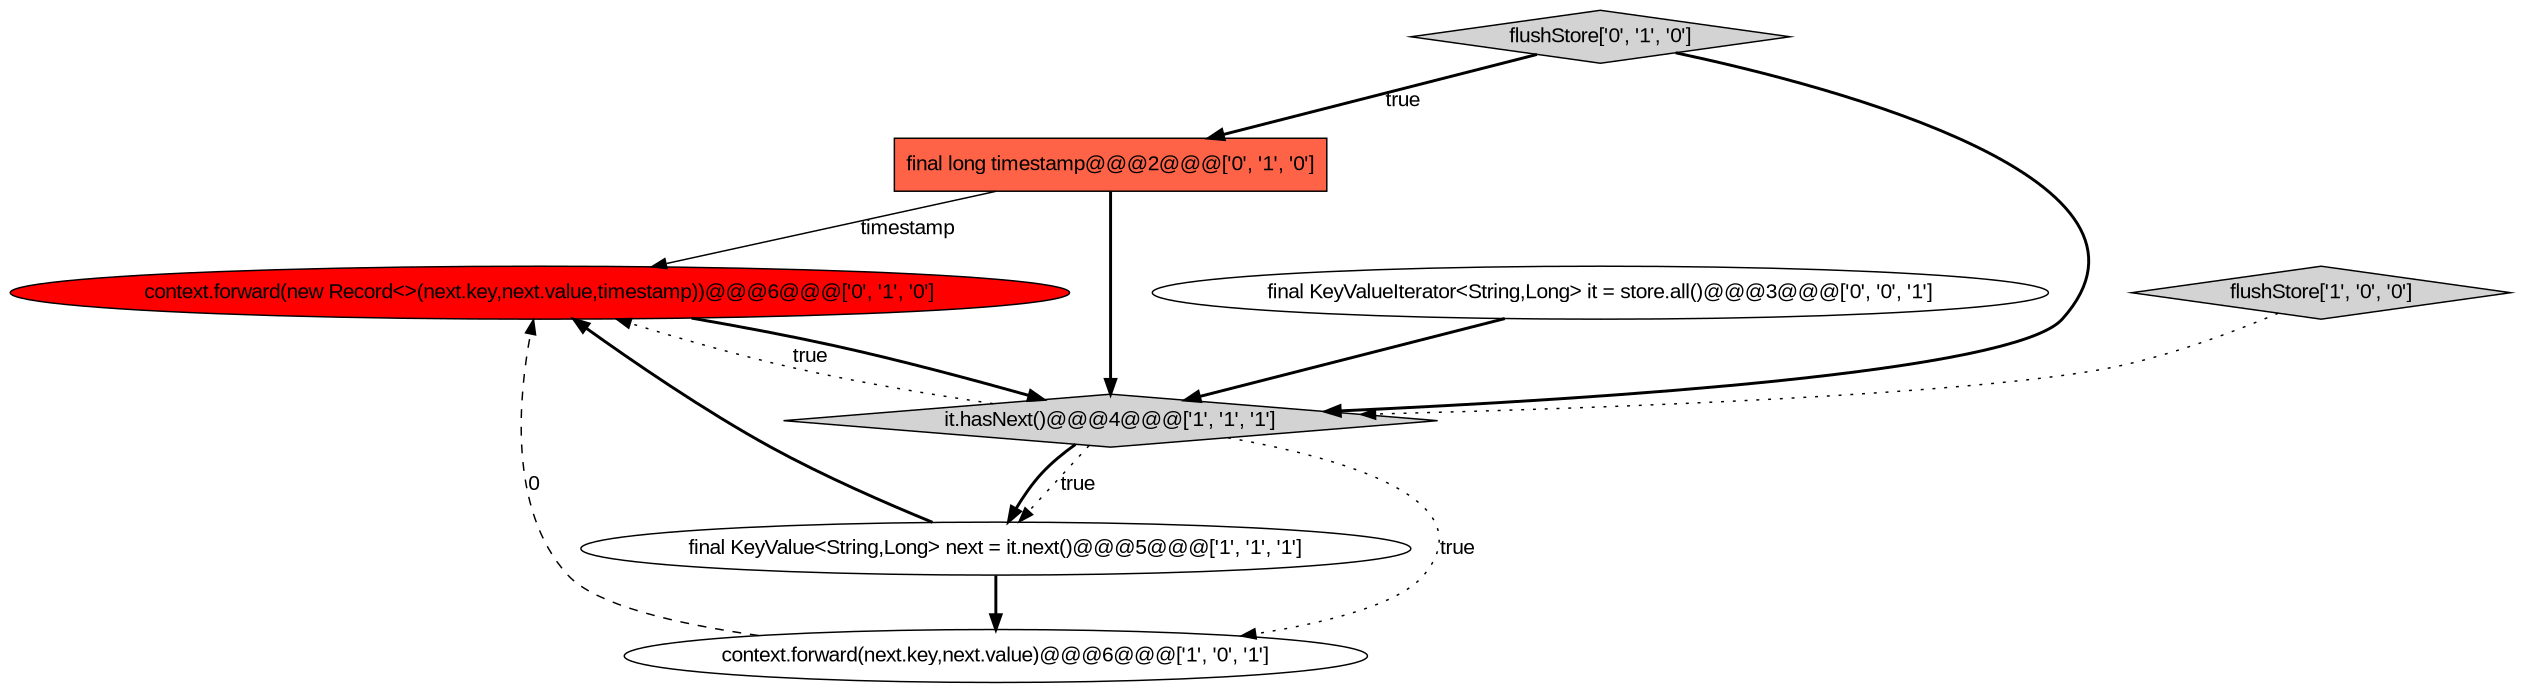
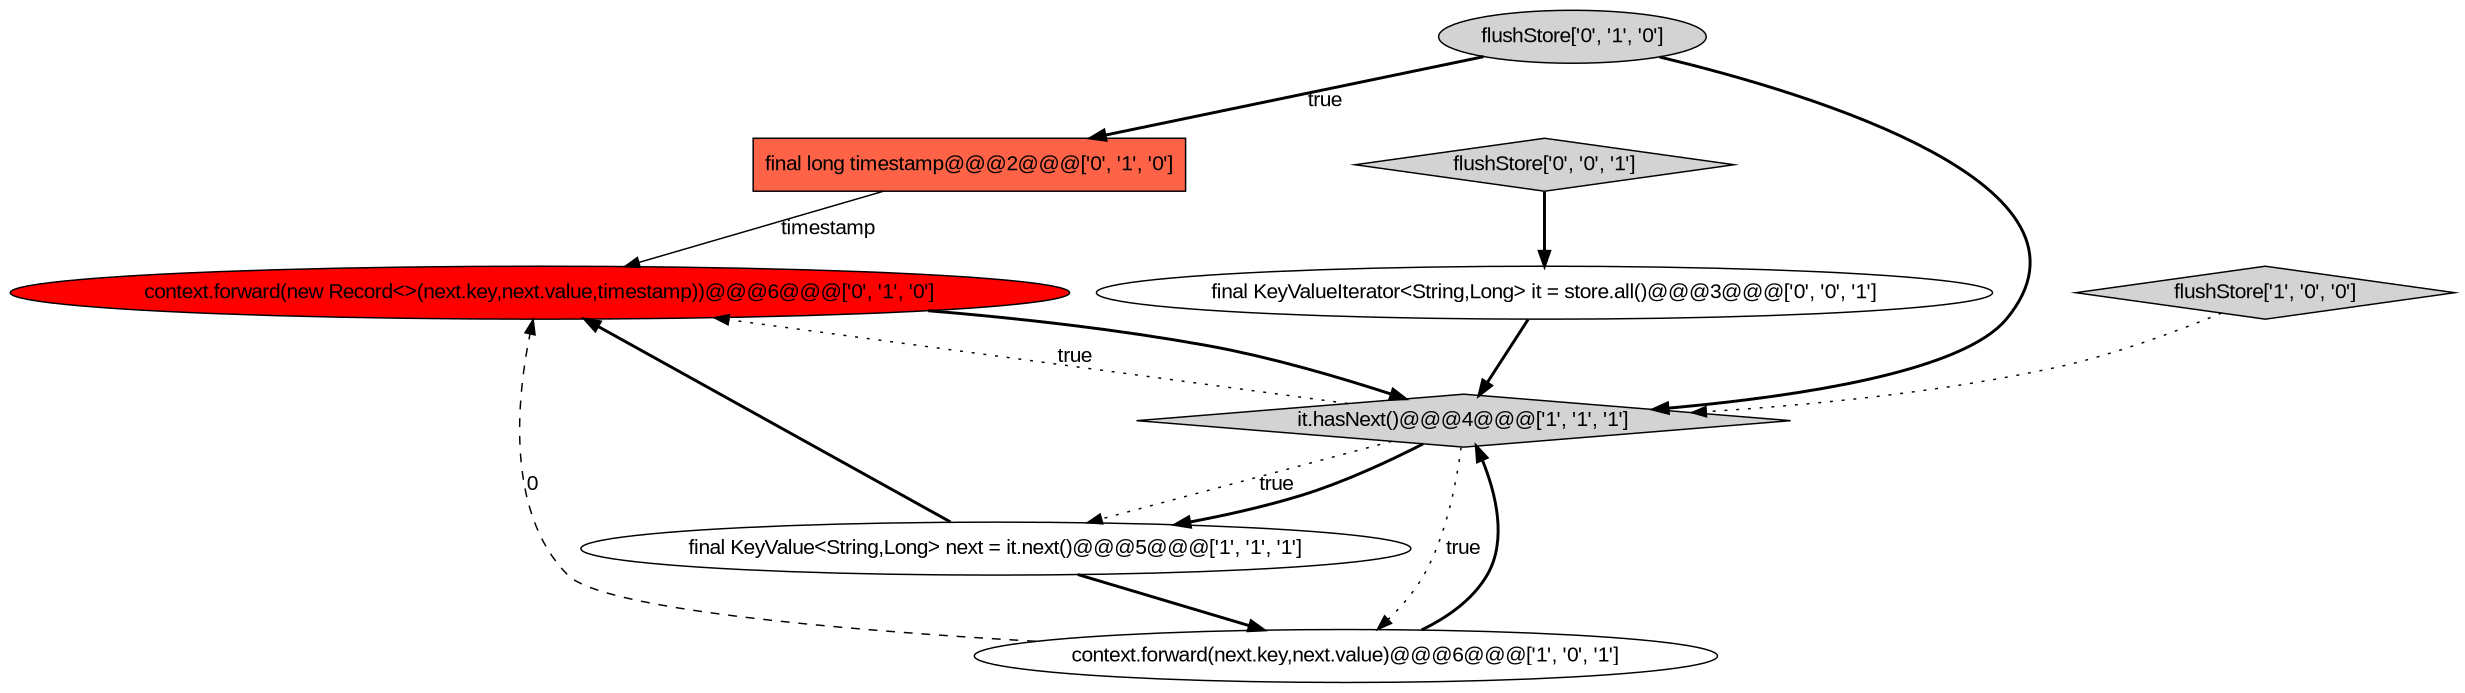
node "flushStore['0', '1', '0']": shape diamond -> ellipse
node "flushStore['0', '0', '1']": added
edge "final long timestamp@@@2@@@['0', '1', '0']" -> "it.hasNext()@@@4@@@['1', '1', '1']": now "context.forward(next.key,next.value)@@@6@@@['1', '0', '1']" -> "it.hasNext()@@@4@@@['1', '1', '1']"
